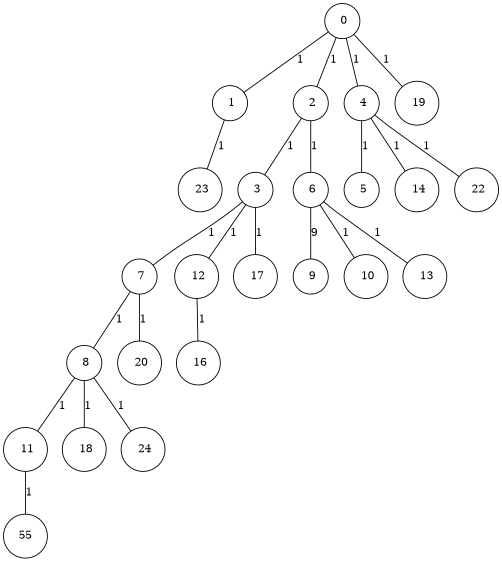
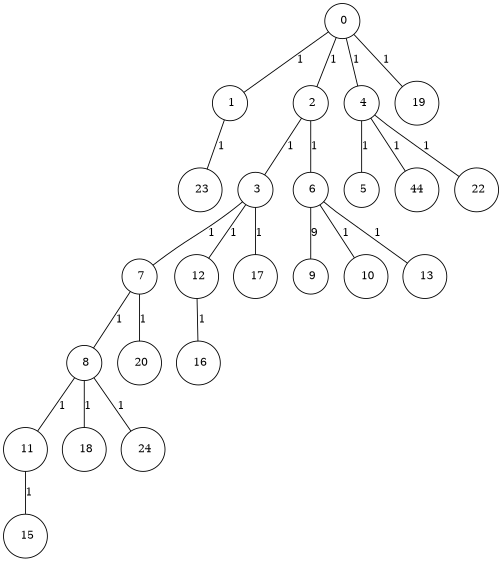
node "14": label "14" -> "44"
node "55": label "55" -> "15"
